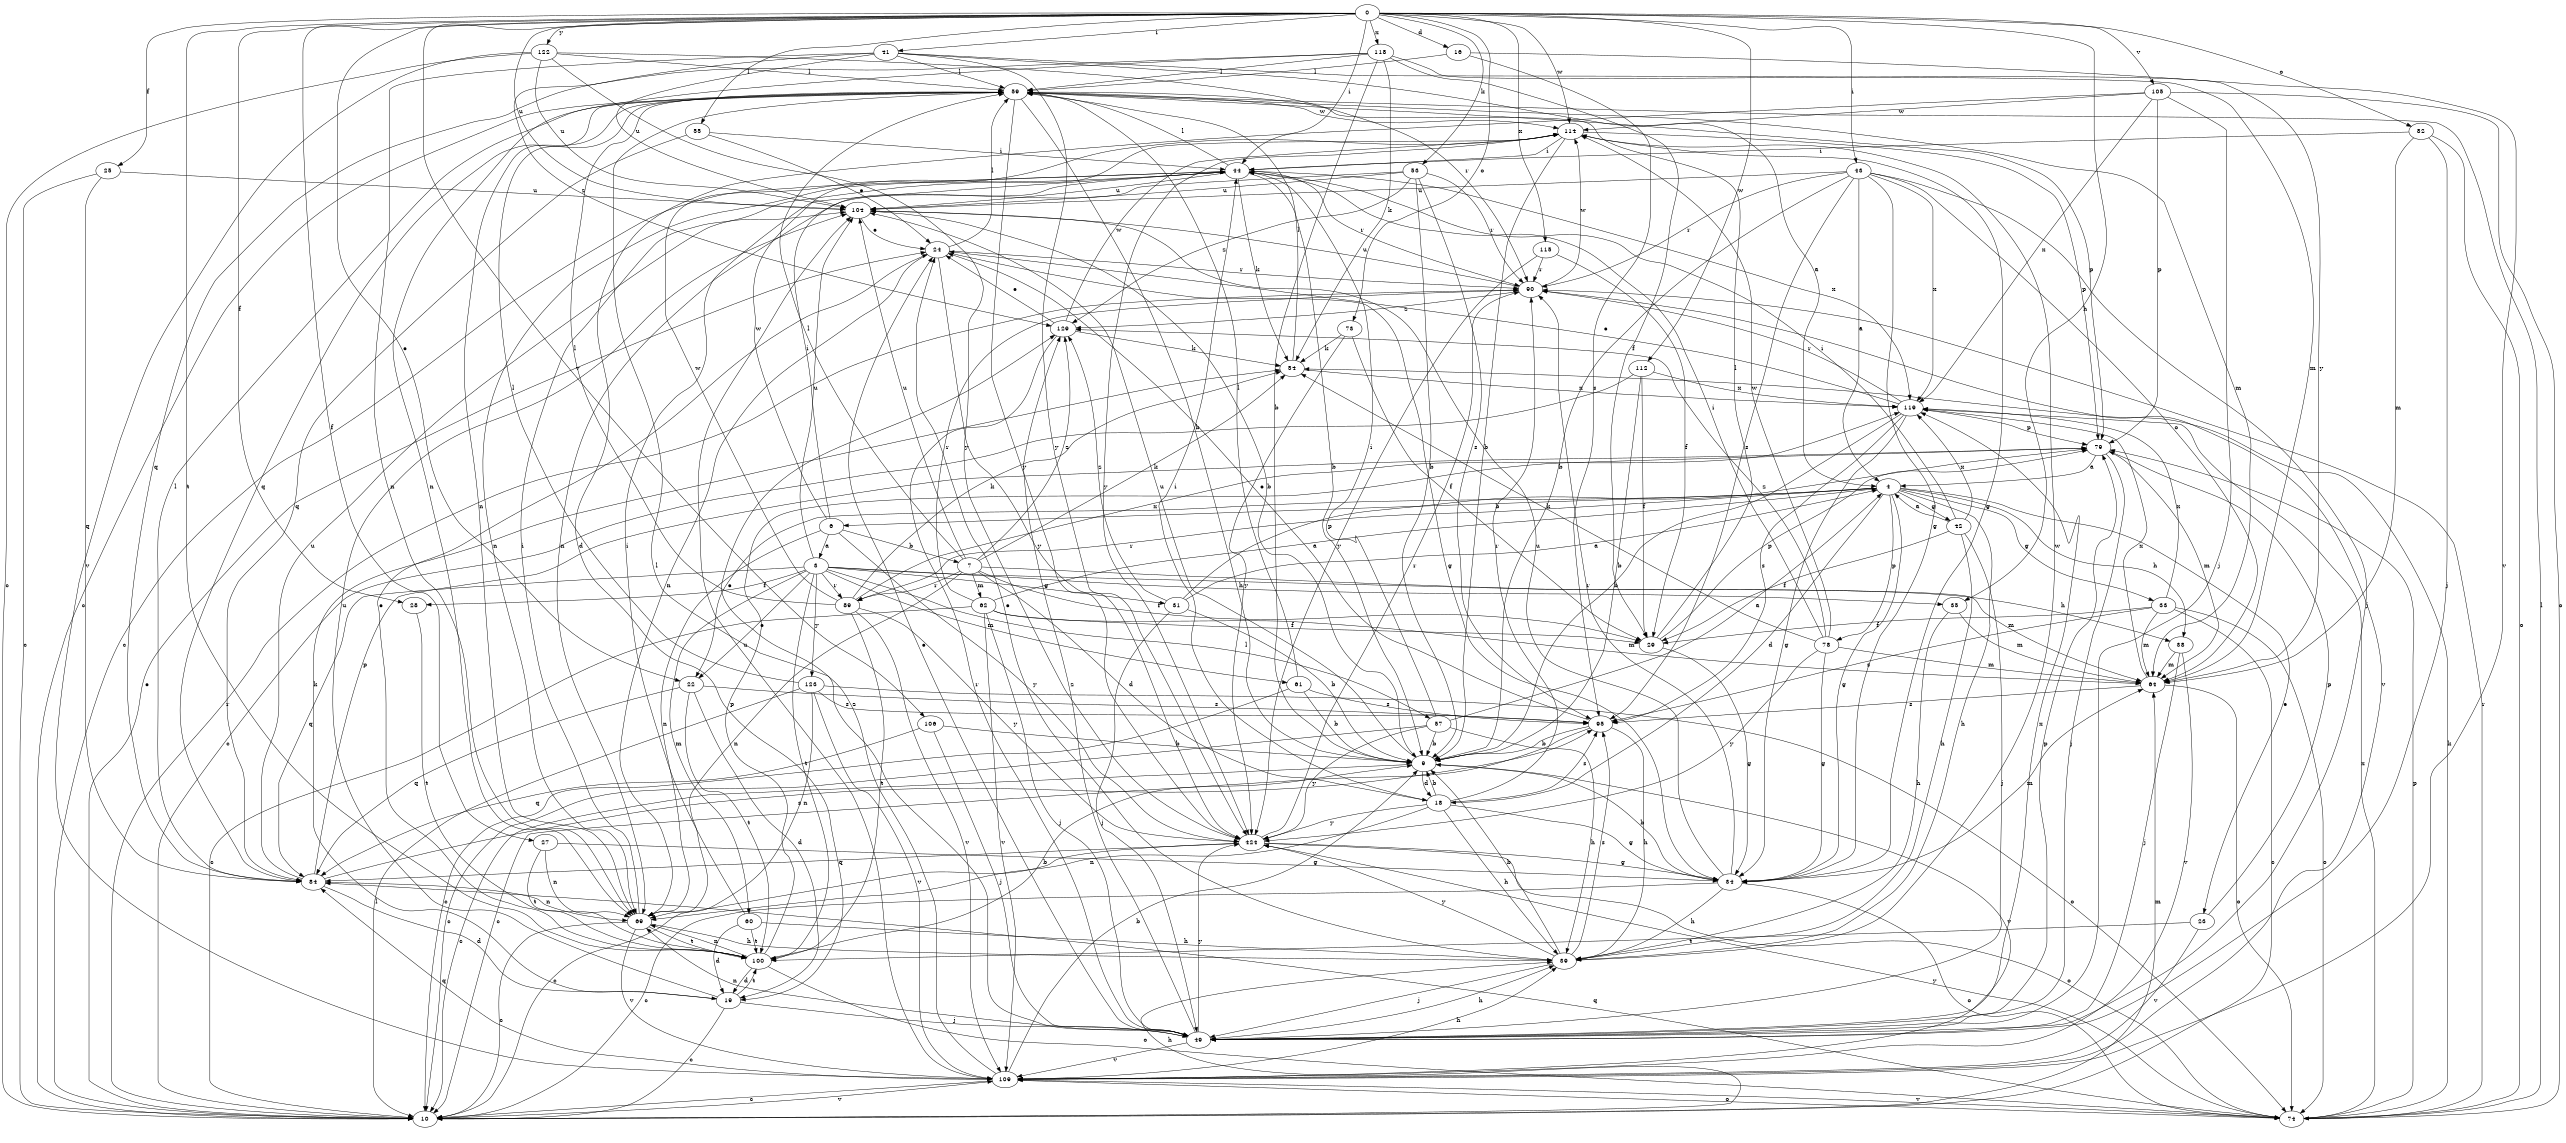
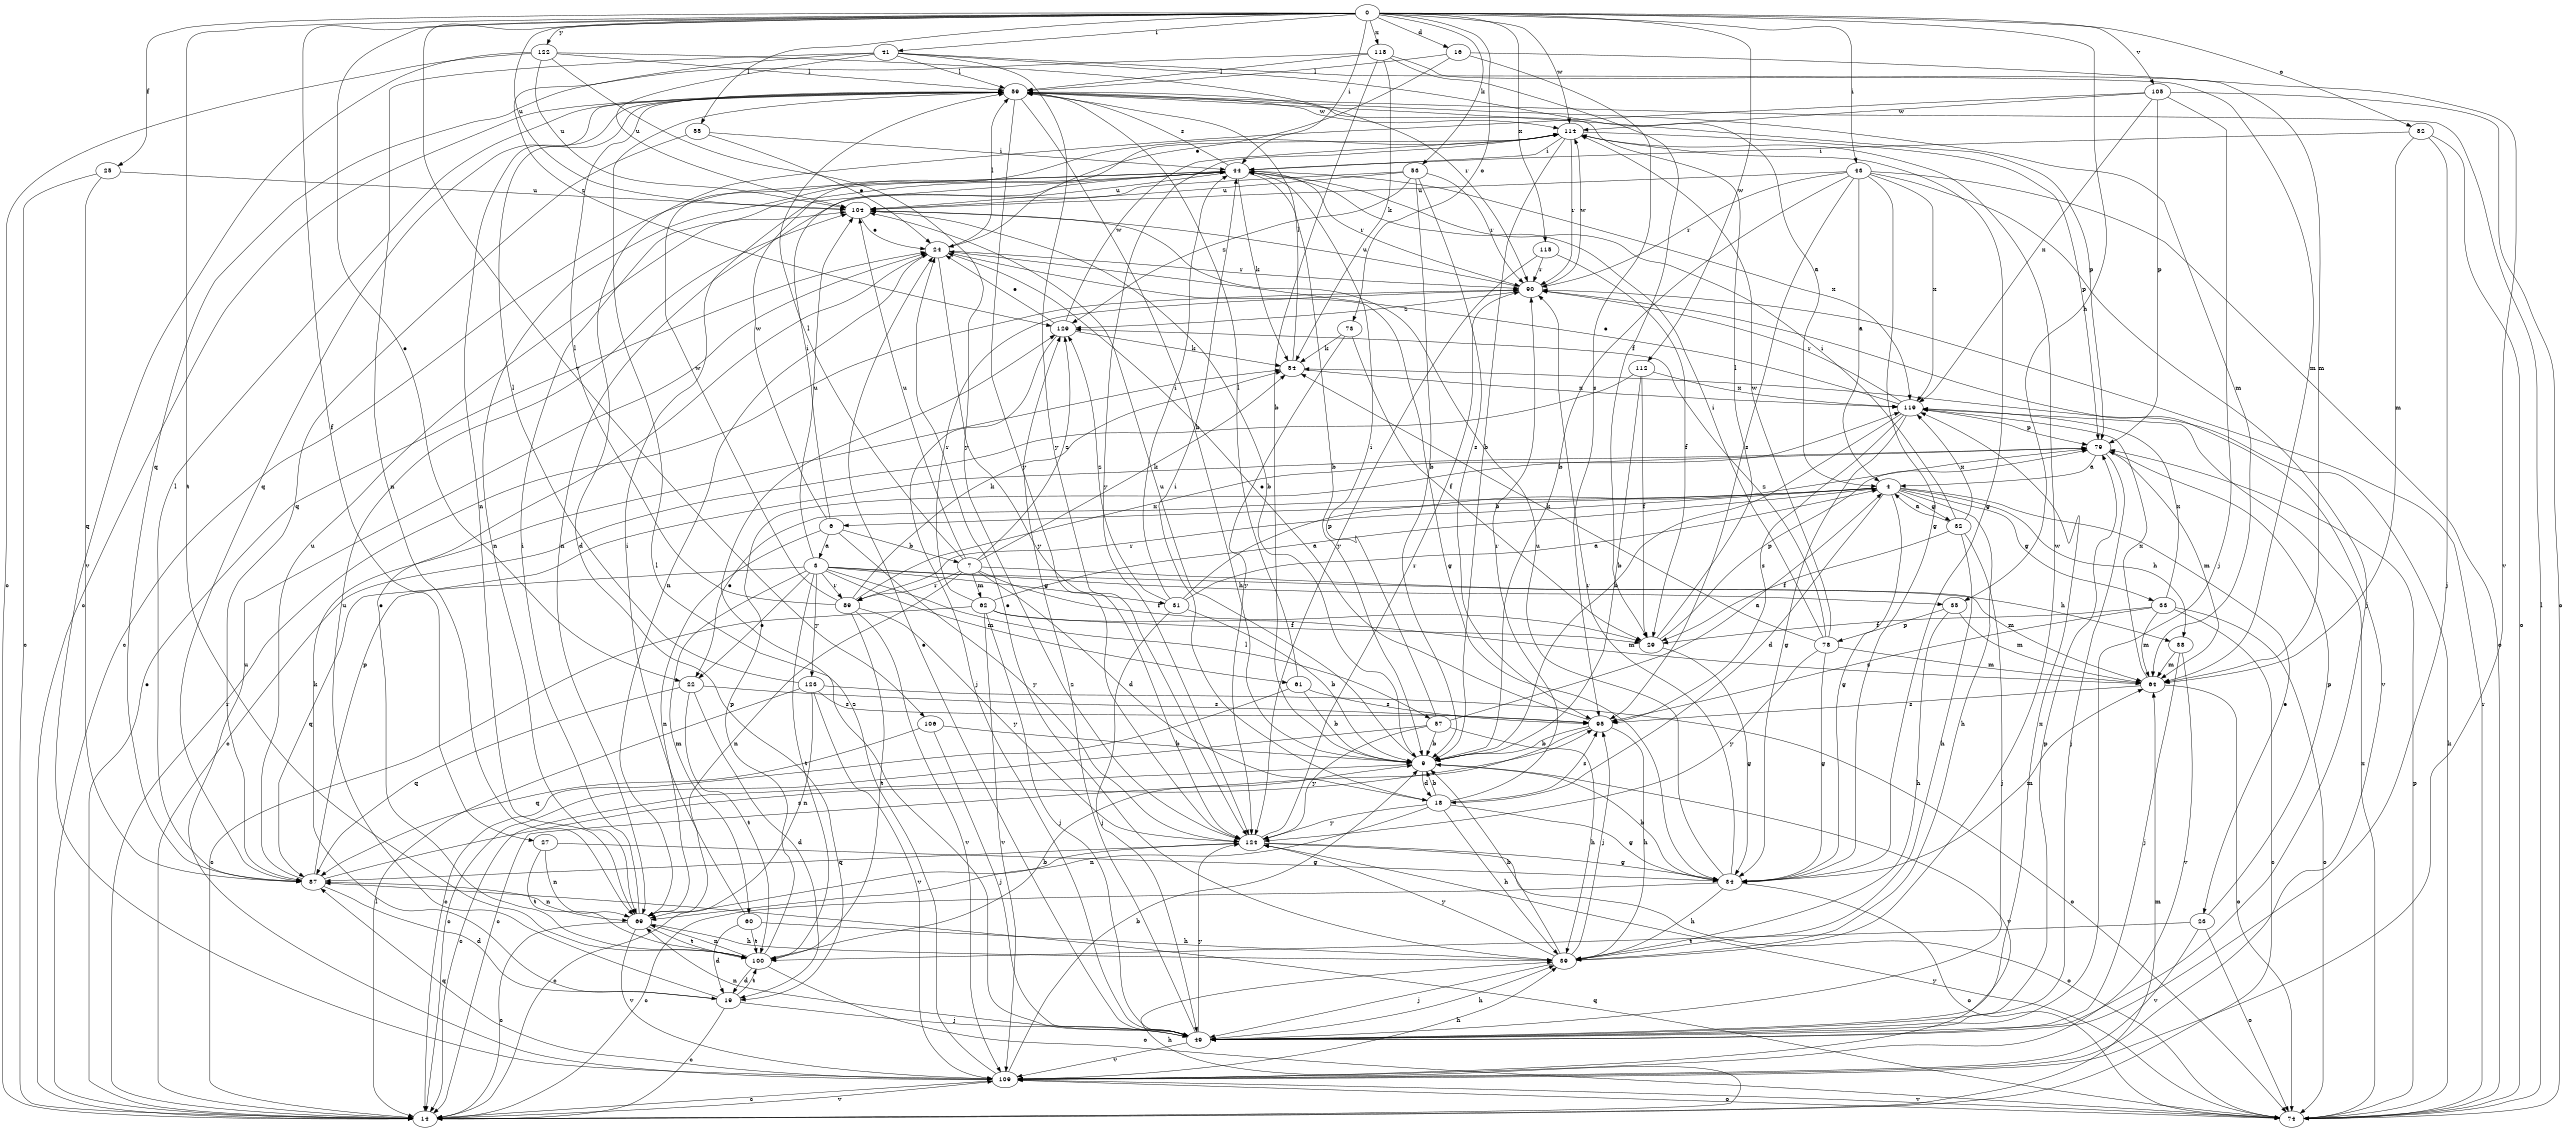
edge "44" -> "59": label "l" -> "s"
edge "16" -> "24": added, label "e"
edge "118" -> "69": removed, label "n"
edge "114" -> "90": added, label "r"
edge "118" -> "64": label "y" -> "m"
edge "31" -> "44": added, label "i"
edge "43" -> "64": now "43" -> "74"
node "42": label "42" -> "32"
edge "4" -> "78": now "35" -> "78"
node "28": removed
edge "109" -> "104": now "109" -> "24"
edge "129" -> "49": label "r" -> "j"
node "424": label "424" -> "124"
edge "39" -> "95": label "s" -> "j"
node "84": label "84" -> "87"
edge "23" -> "74": added, label "o"
node "10": label "10" -> "14"
